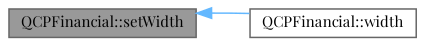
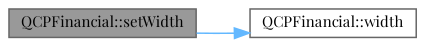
edge "QCPFinancial::width" -> "QCPFinancial::setWidth": reversed
